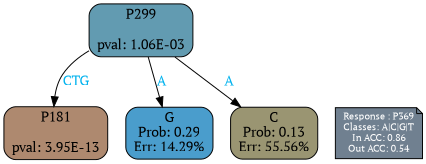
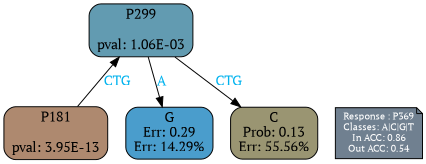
edge "P299 pval: 1.06E-03" -> "P181 pval: 3.95E-13": reversed
edge "P299 pval: 1.06E-03" -> "C Prob: 0.13 Err: 55.56%": label "A" -> "CTG"
node "G Prob: 0.29 Err: 14.29%": label "G Prob: 0.29 Err: 14.29%" -> "G Err: 0.29 Err: 14.29%"
